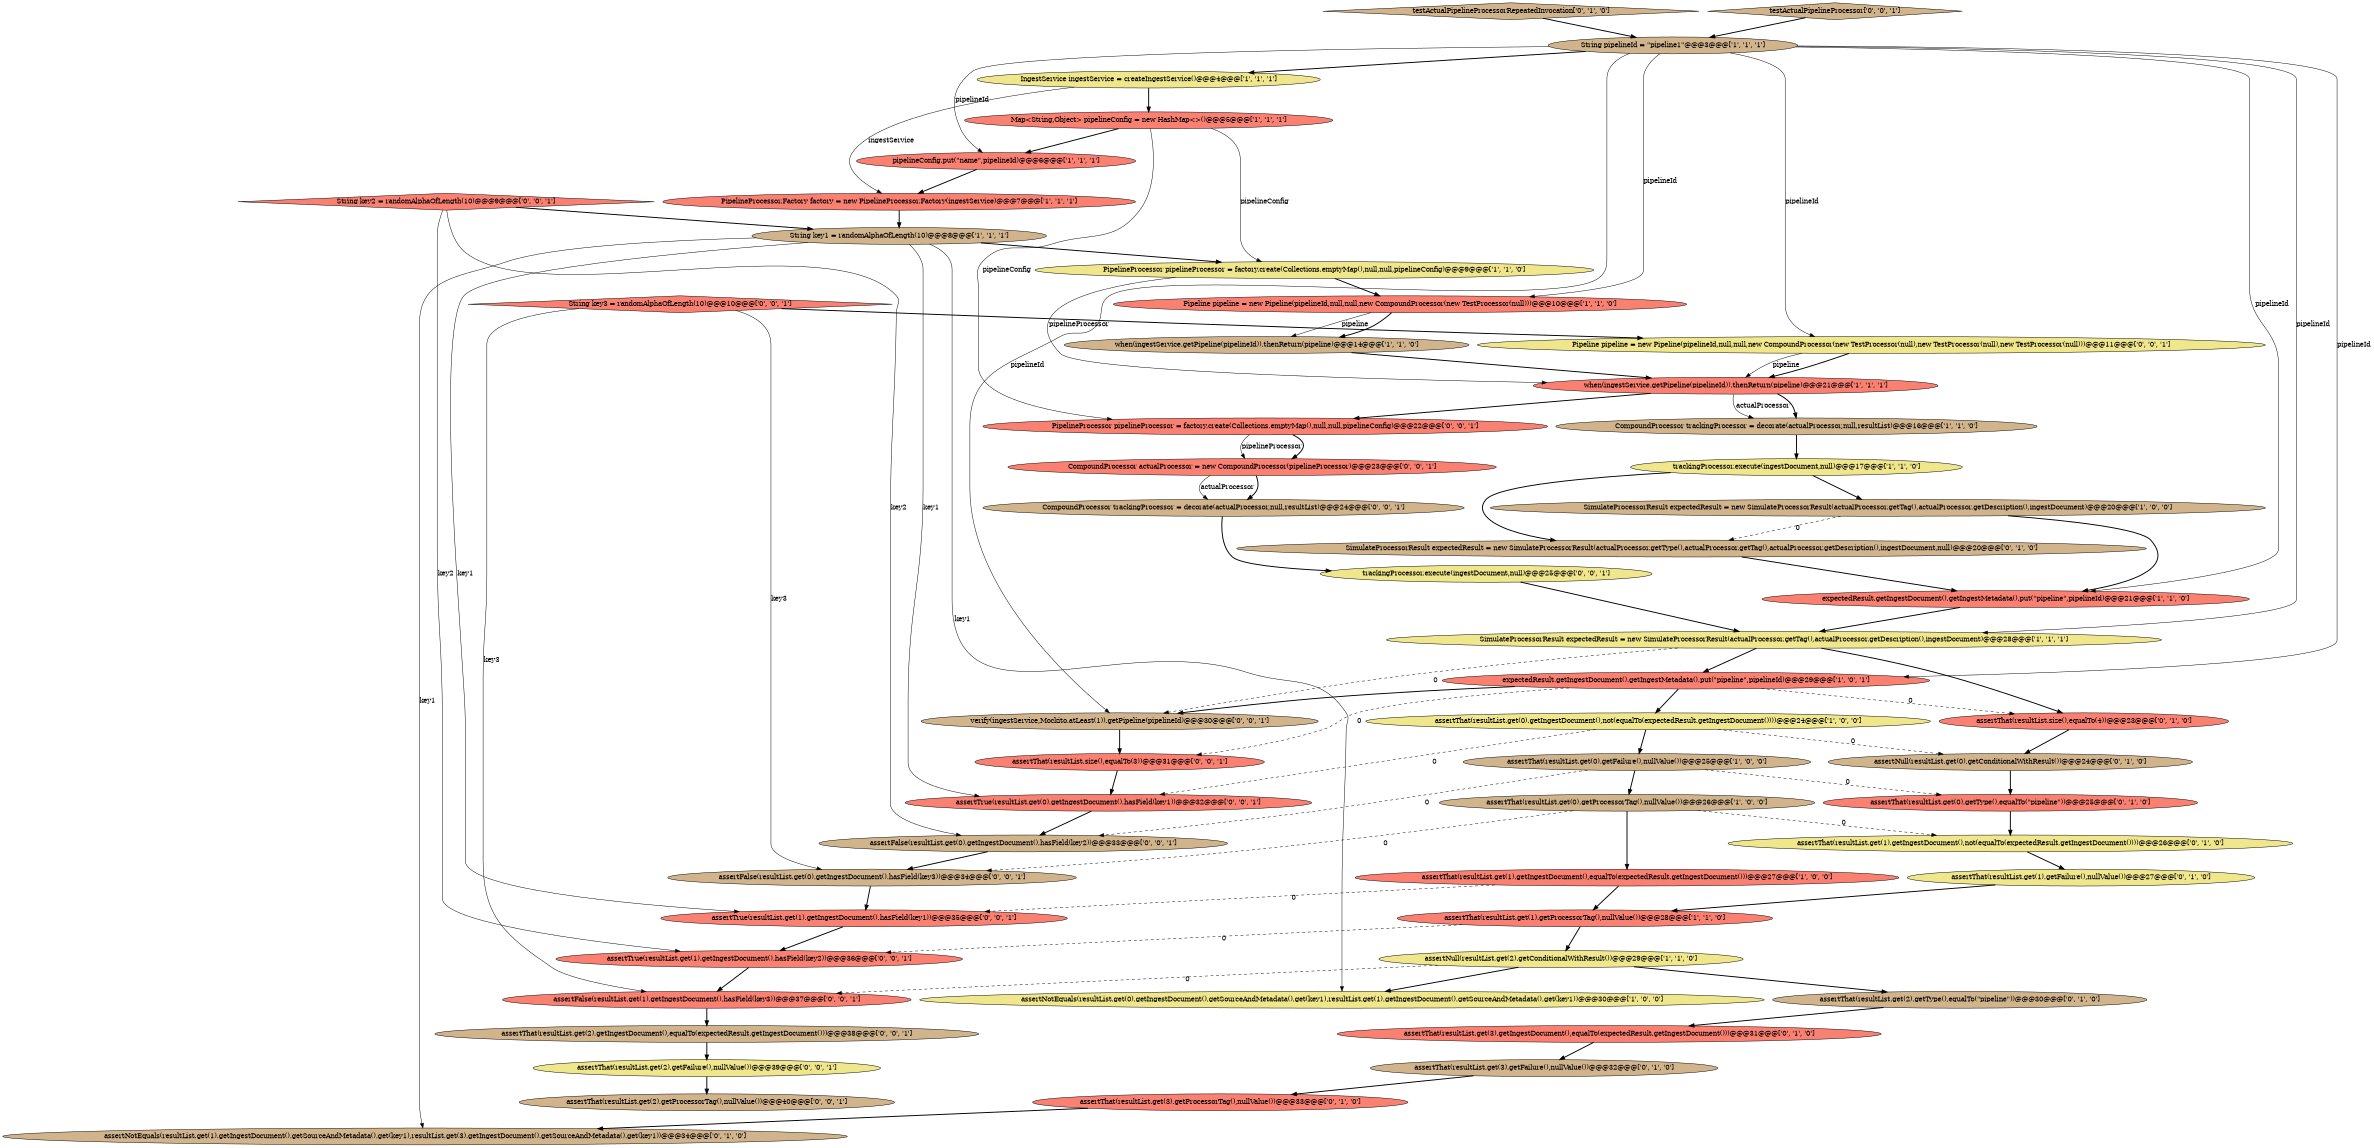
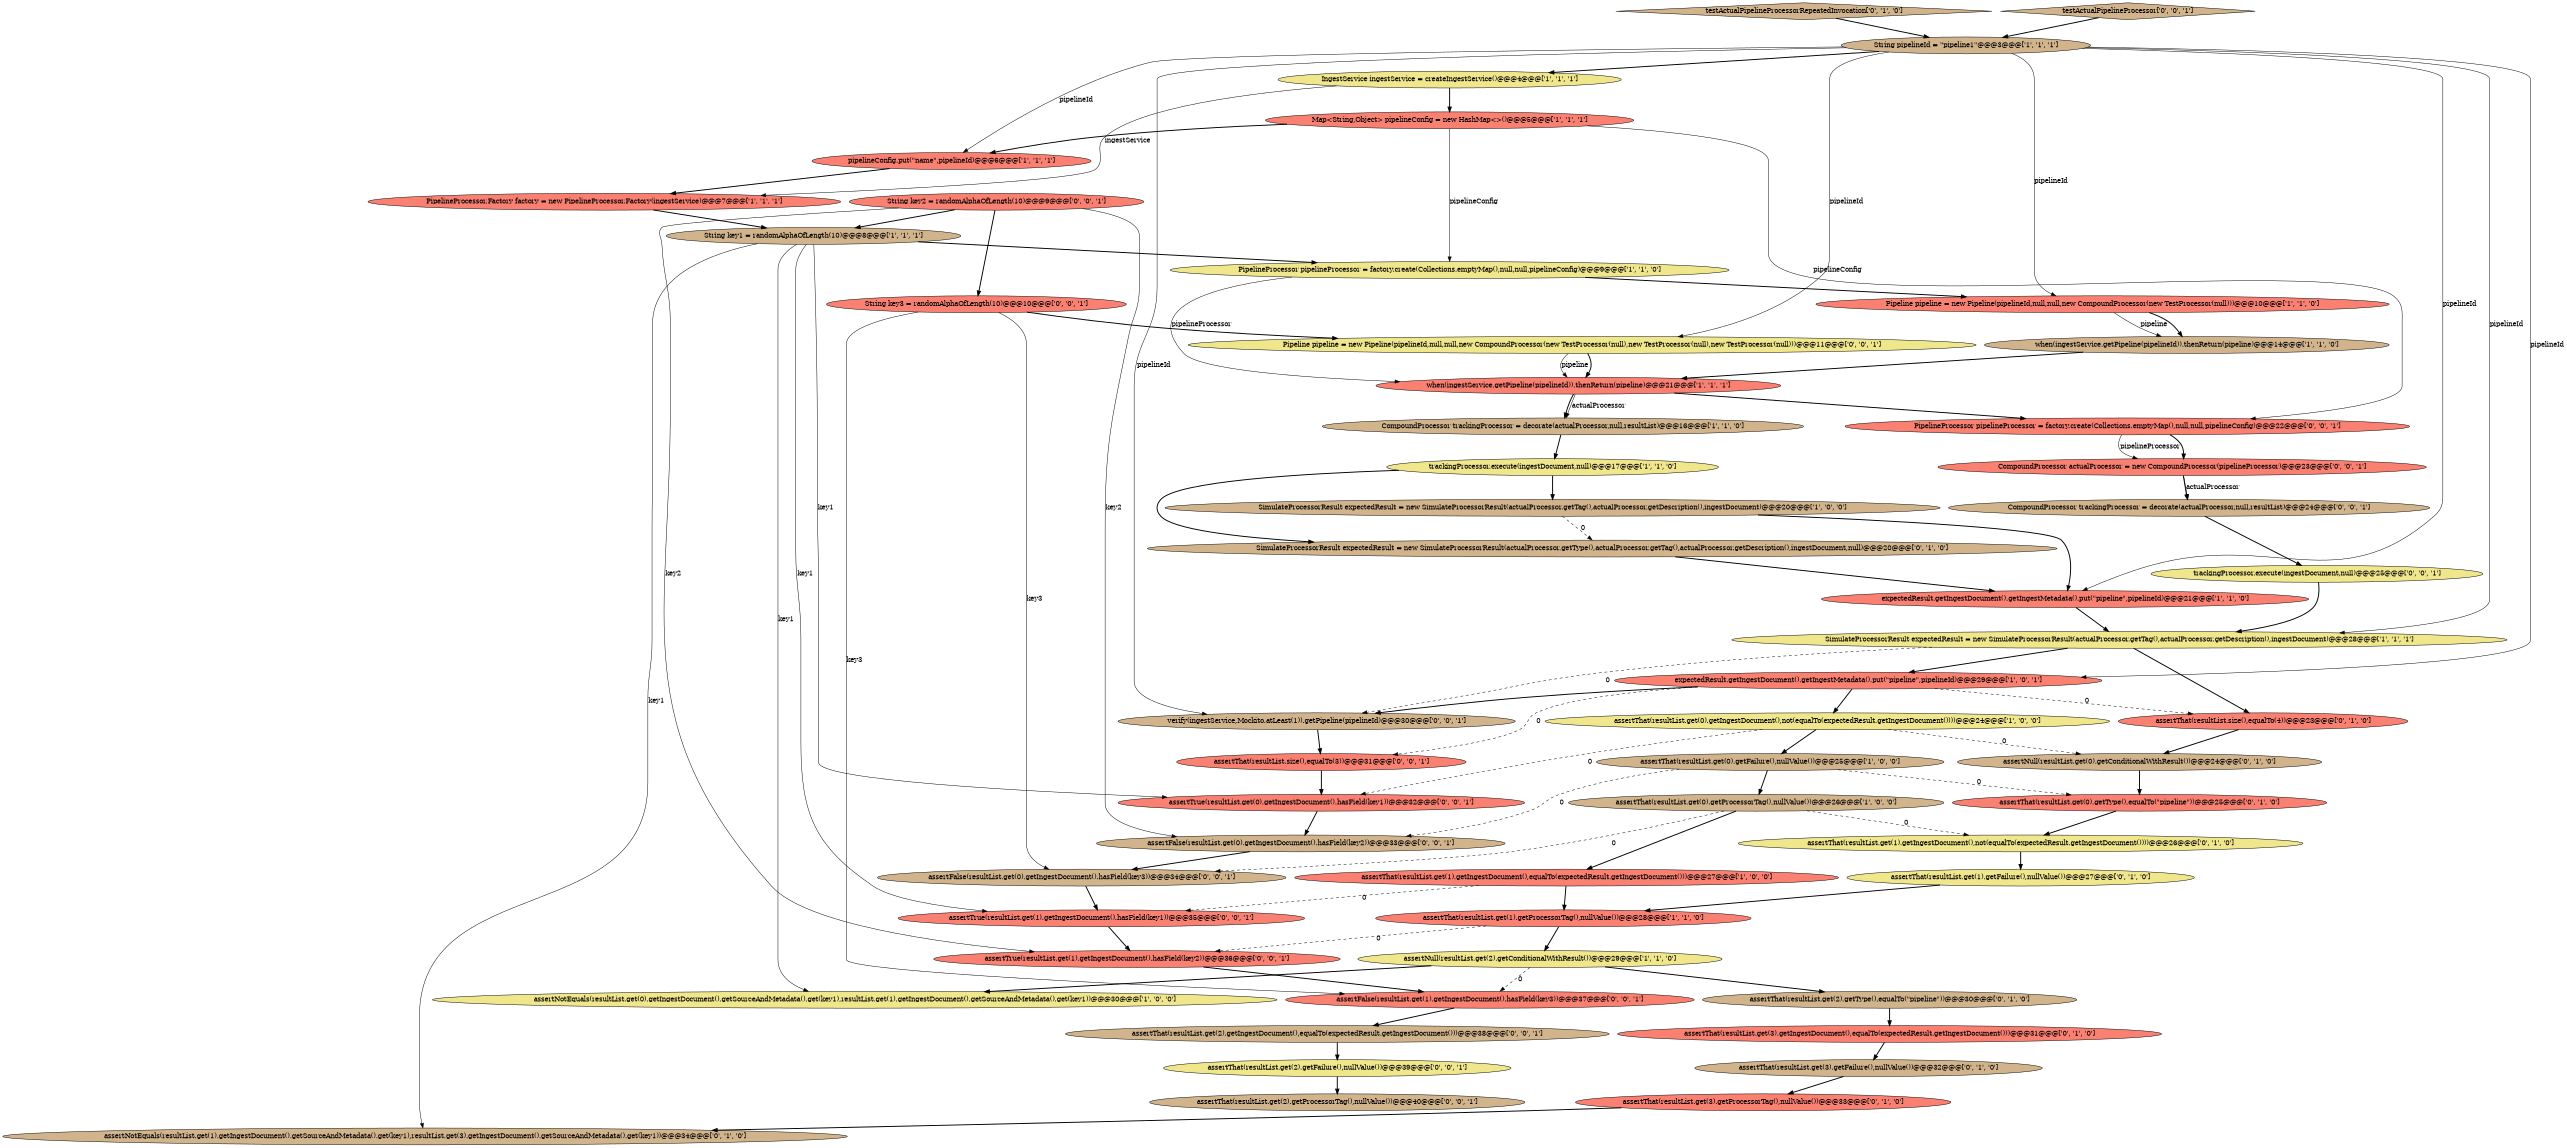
node "String key2 = randomAlphaOfLength(10)@@@9@@@['0', '0', '1']": shape diamond -> ellipse
edge "String key2 = randomAlphaOfLength(10)@@@9@@@['0', '0', '1']" -> "String key3 = randomAlphaOfLength(10)@@@10@@@['0', '0', '1']": added
node "String key3 = randomAlphaOfLength(10)@@@10@@@['0', '0', '1']": shape diamond -> ellipse
